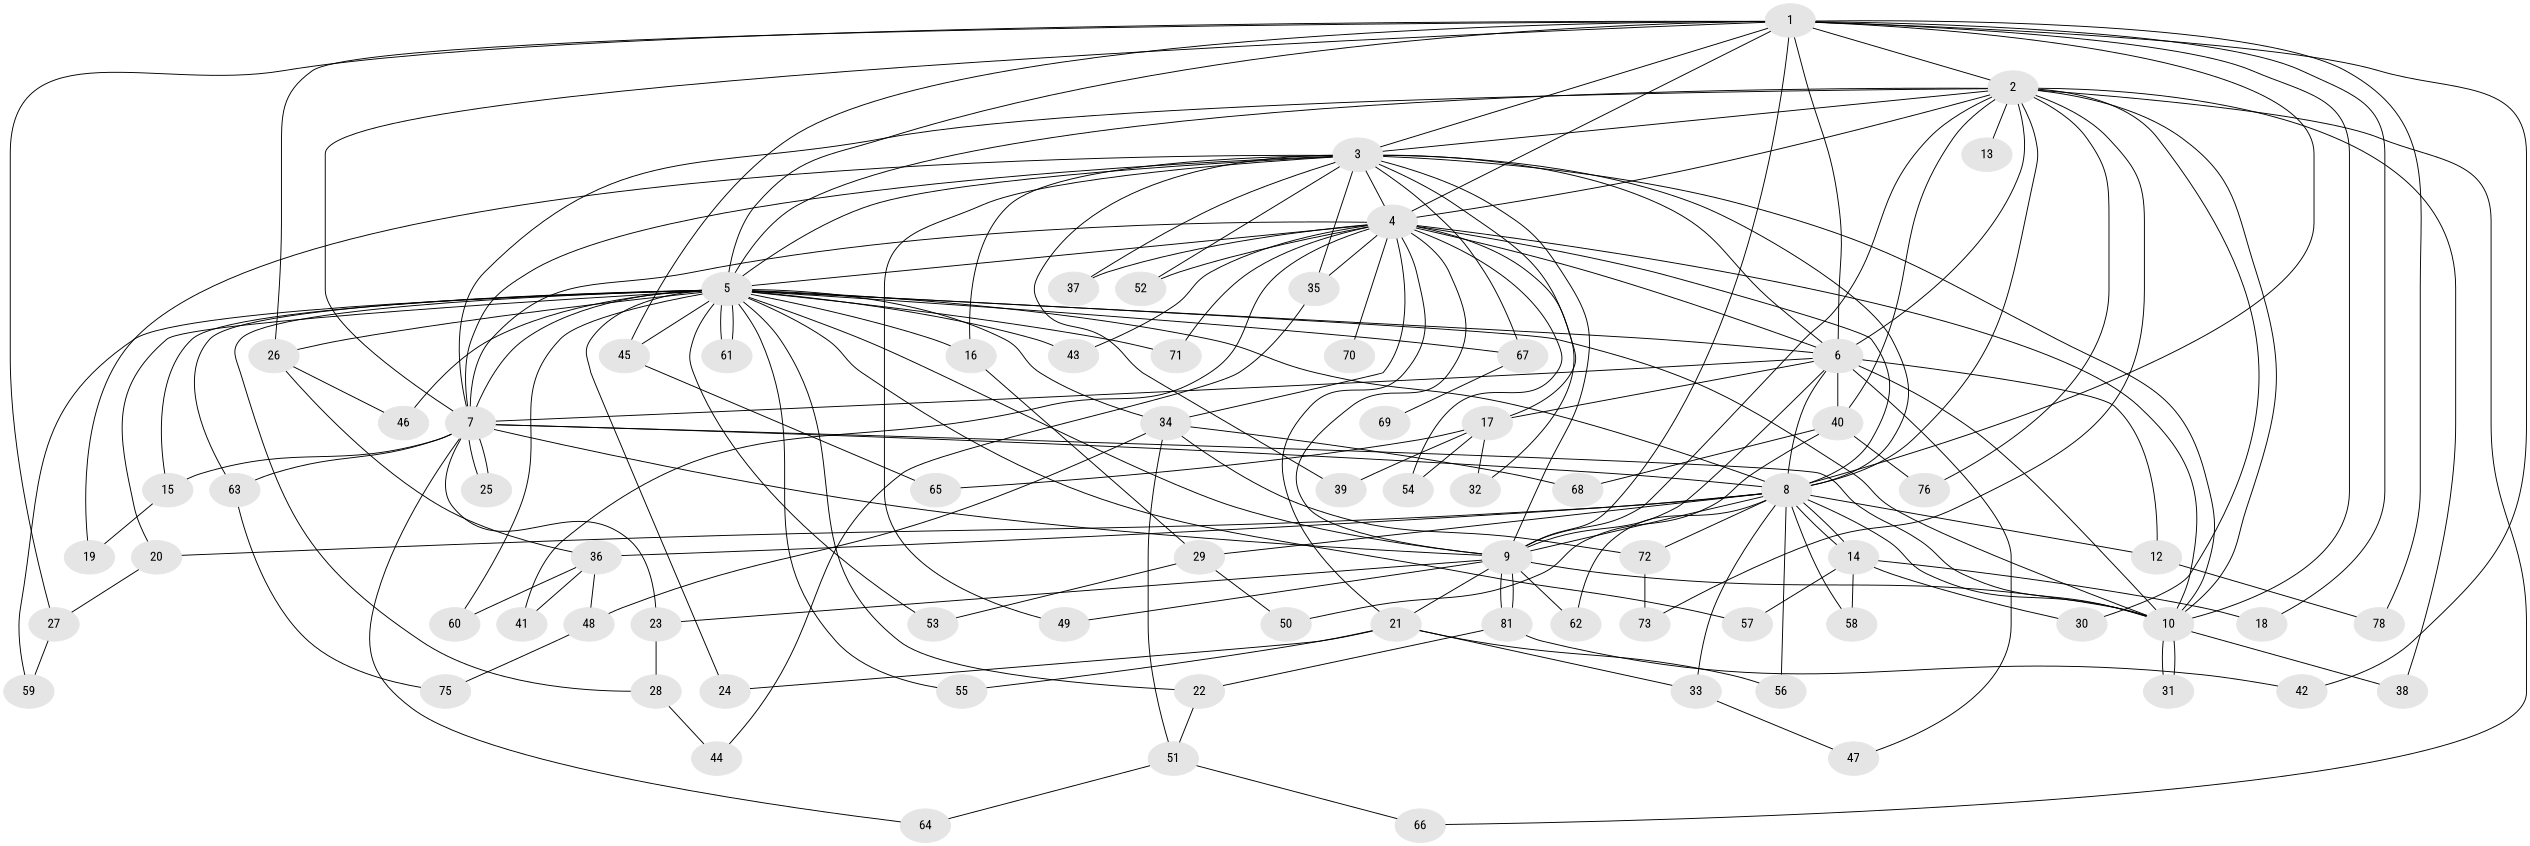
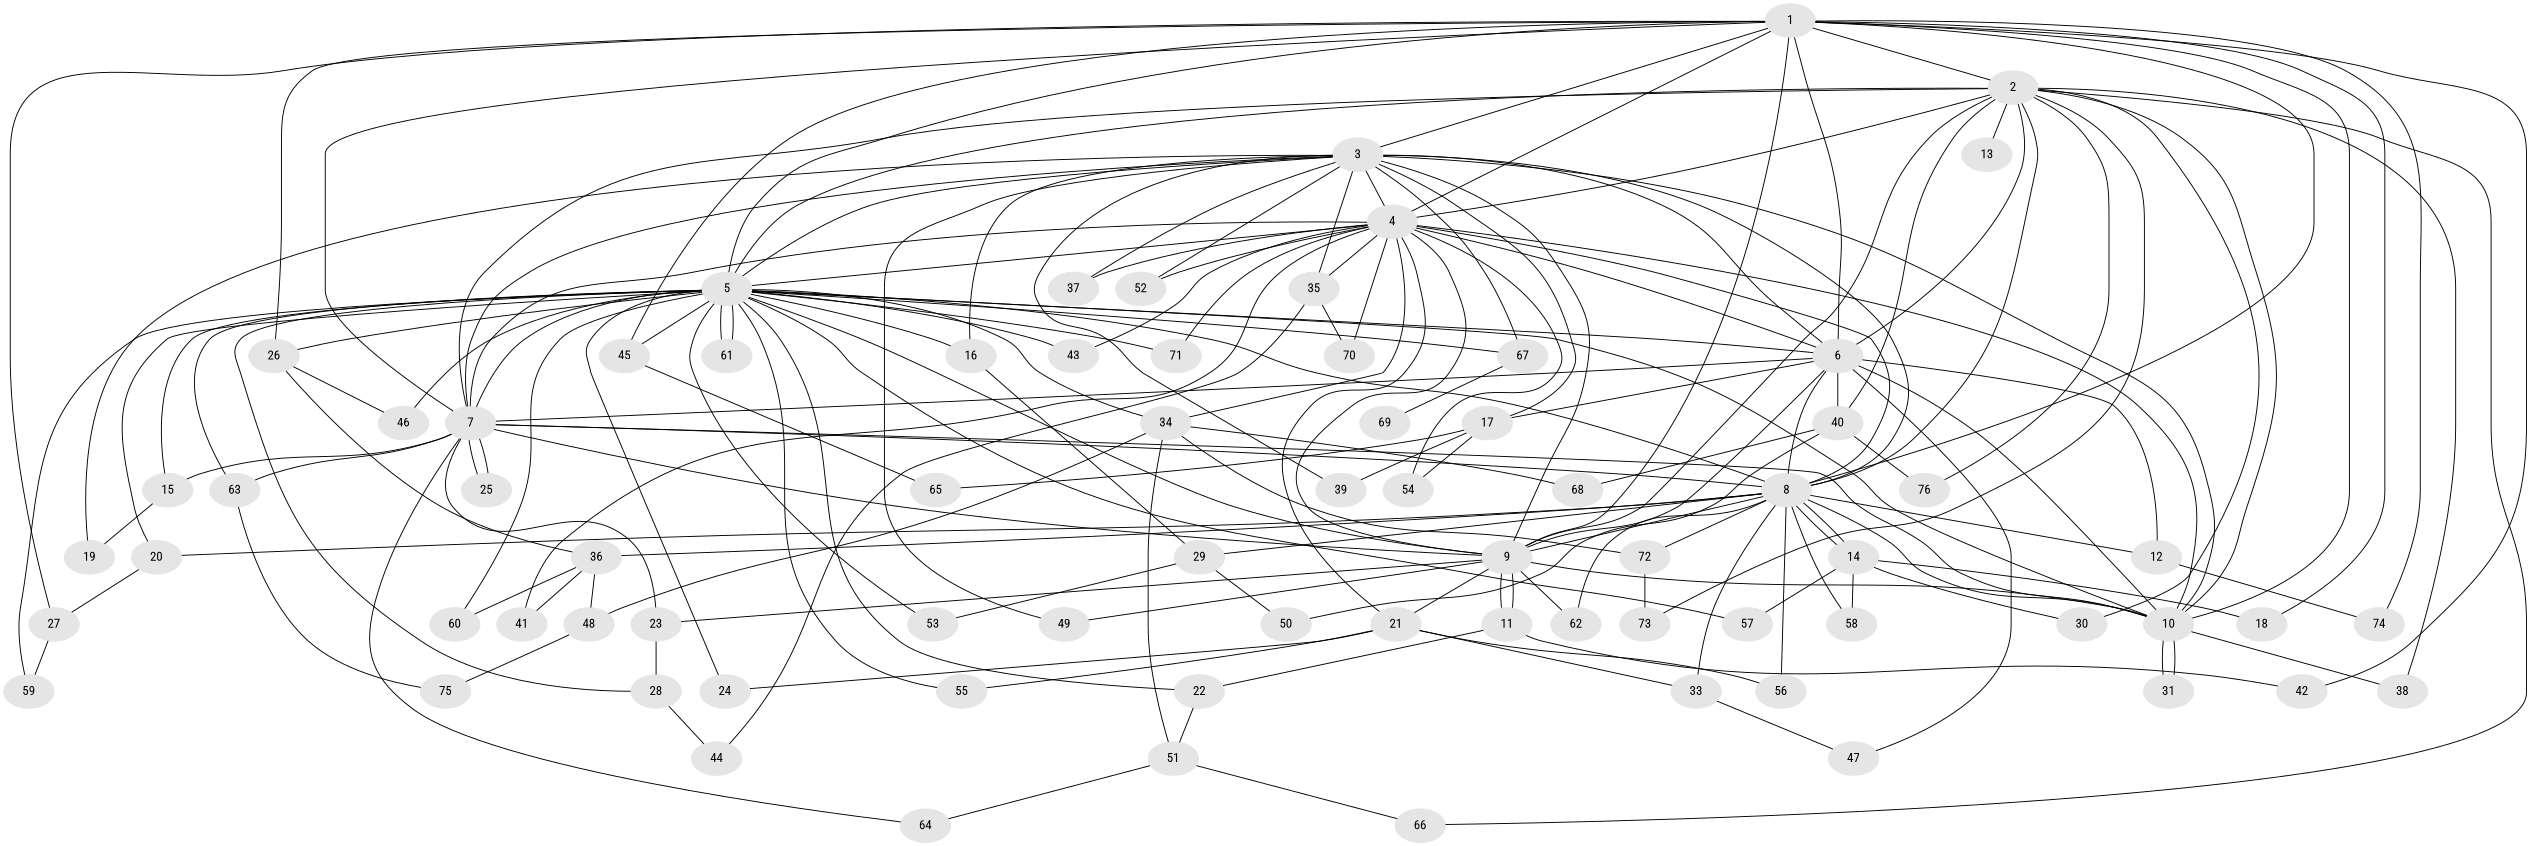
edge "2" -- "3": removed
edge "35" -- "70": added
node "32": removed
node "81": label "81" -> "11"
node "78": label "78" -> "74"
